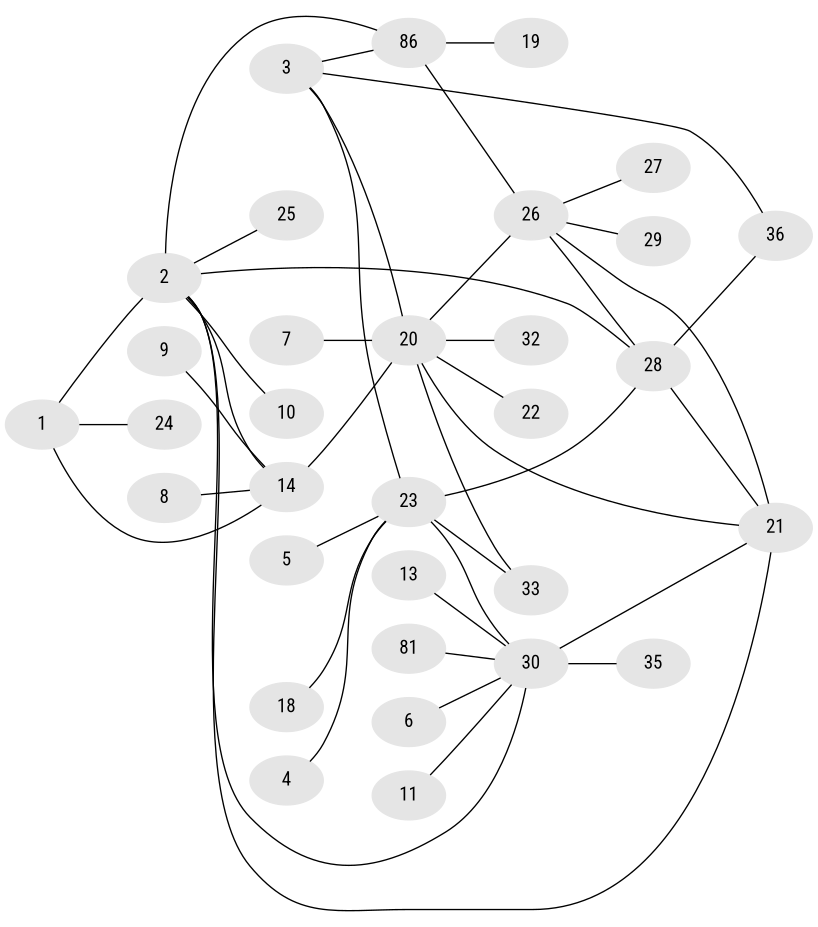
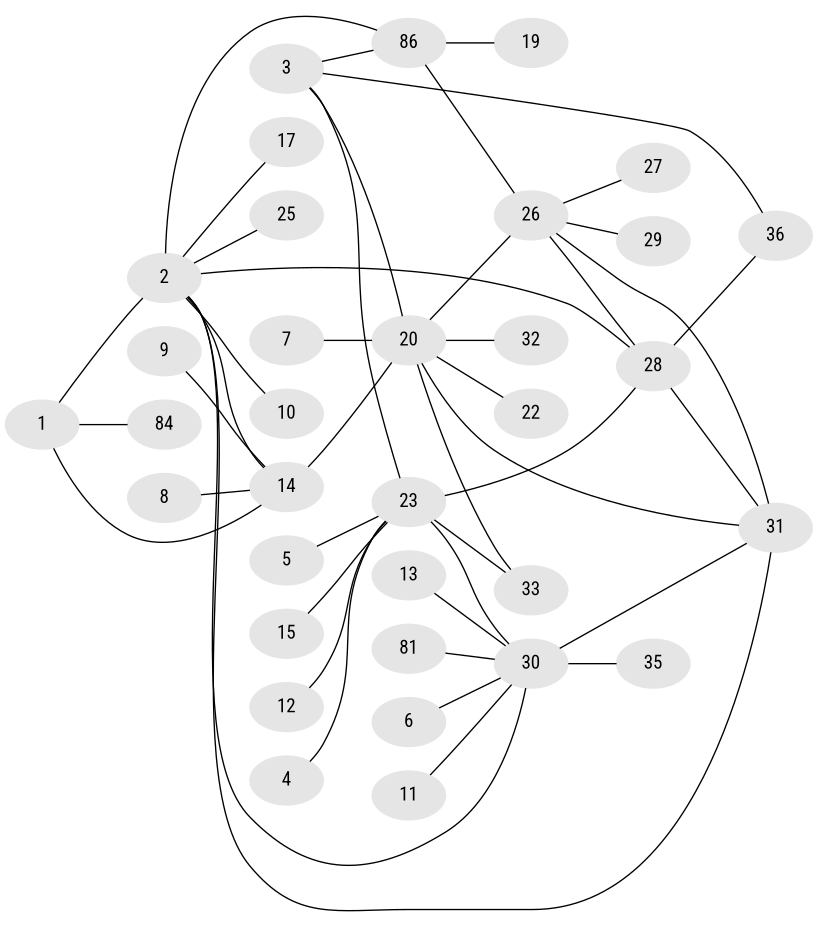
node "17": added
node "24": label "24" -> "84"
node "21": label "21" -> "31"
node "15": added
node "18": label "18" -> "12"
